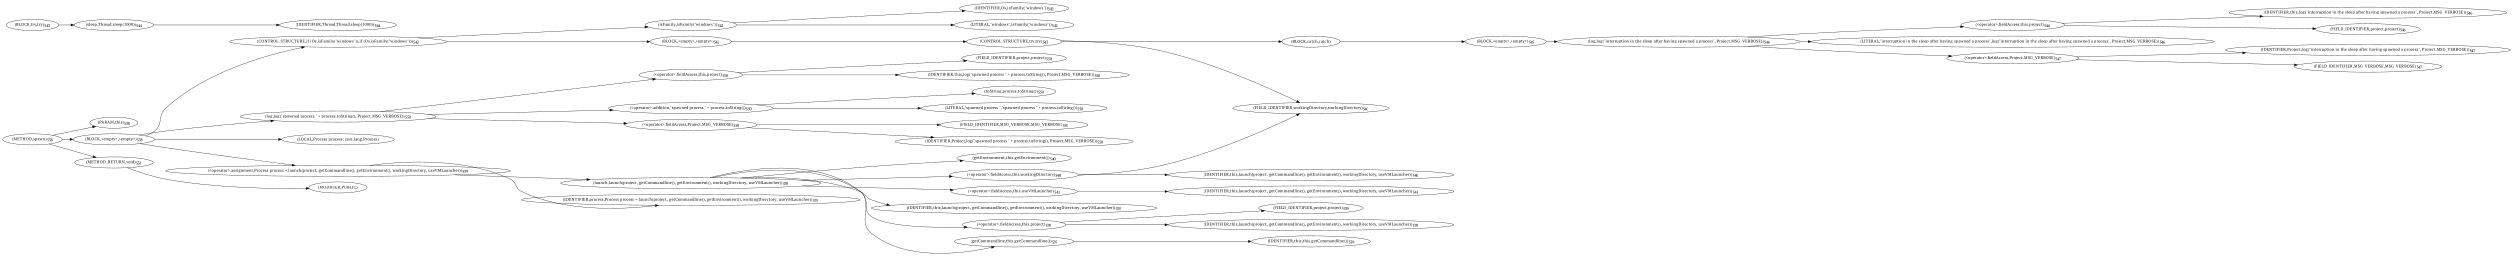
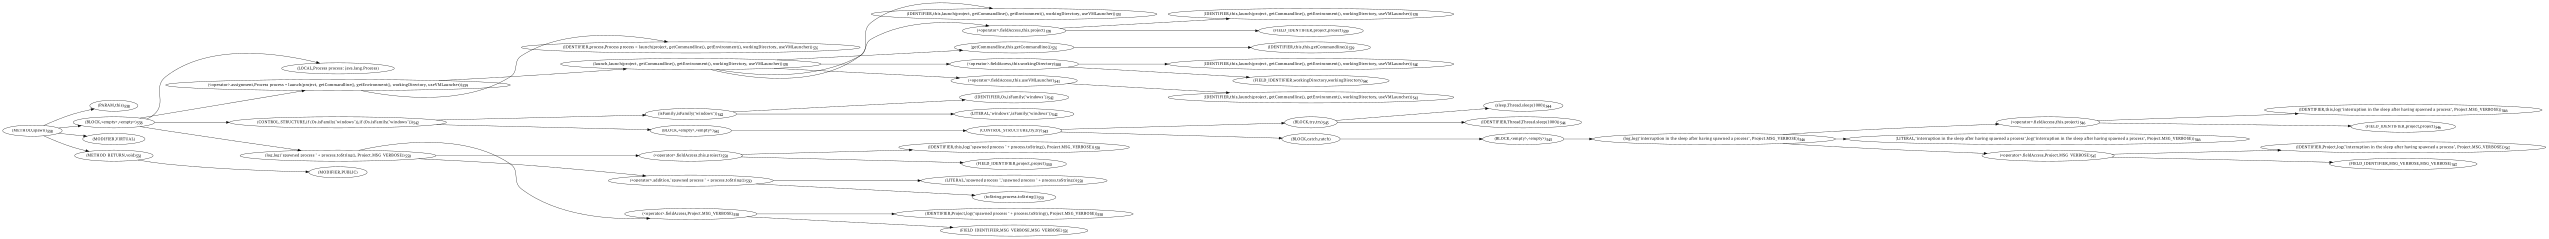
edge "(sleep,Thread.sleep(1000))" -> "(IDENTIFIER,Thread,Thread.sleep(1000))": now "(BLOCK,try,try)" -> "(IDENTIFIER,Thread,Thread.sleep(1000))"
edge "(CONTROL_STRUCTURE,try,try)" -> "(FIELD_IDENTIFIER,workingDirectory,workingDirectory)": now "(CONTROL_STRUCTURE,try,try)" -> "(BLOCK,try,try)"
node "(MODIFIER,VIRTUAL)": added
node "(getEnvironment,this.getEnvironment())": removed
node "(<operator>.fieldAccess,this.workingDirectory)": text "540" -> "500"
